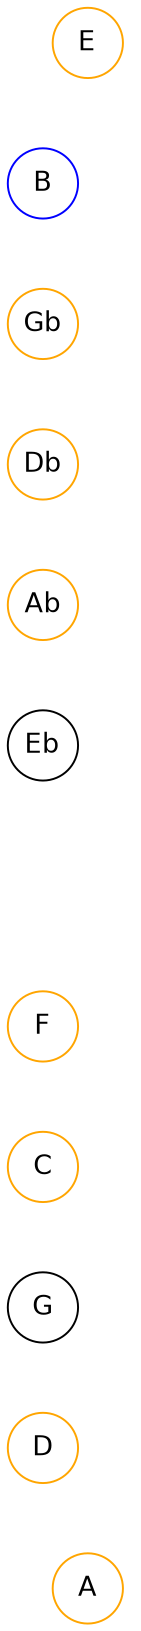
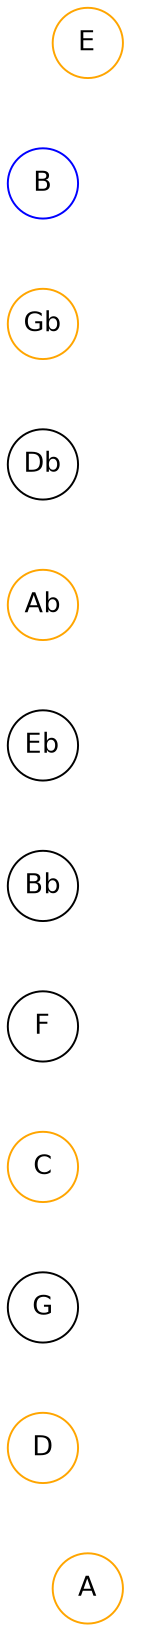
node "Db": color orange -> black
node "Bb": added
node "F": color orange -> black
